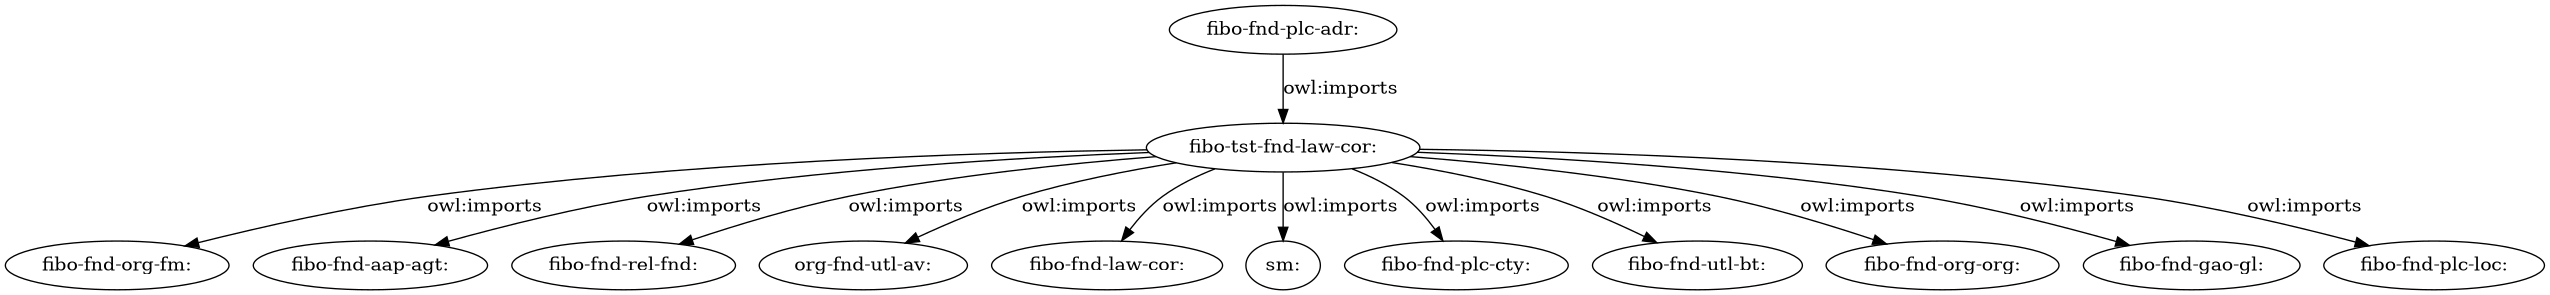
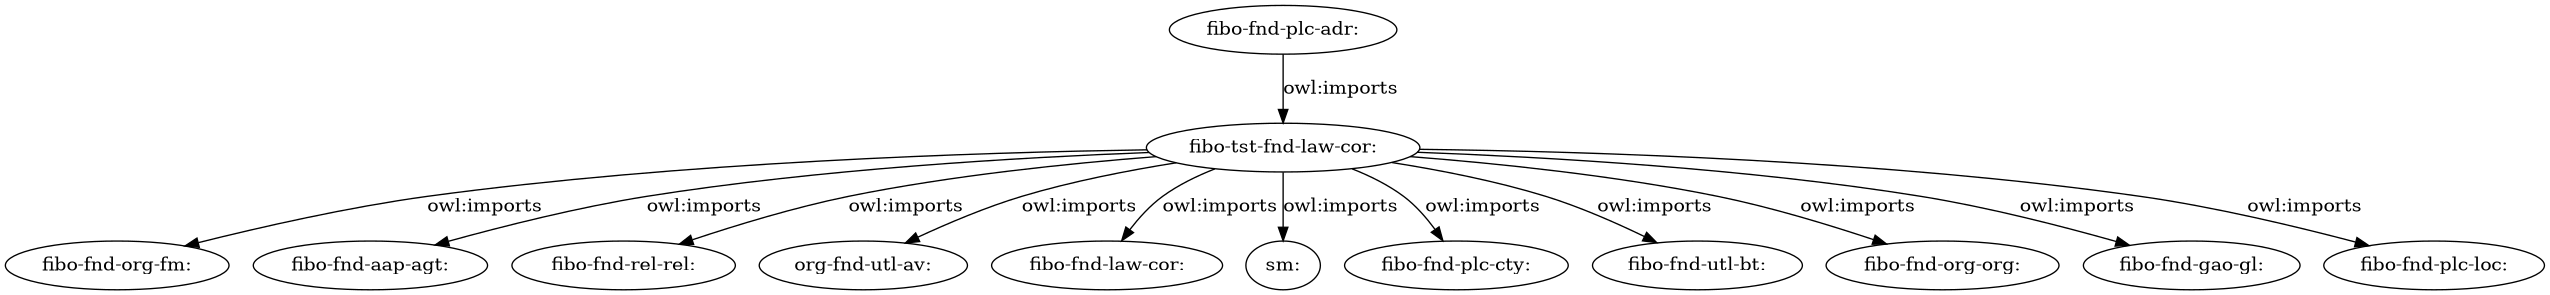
node "fibo-fnd-rel-fnd:": label "fibo-fnd-rel-fnd:" -> "fibo-fnd-rel-rel:"
